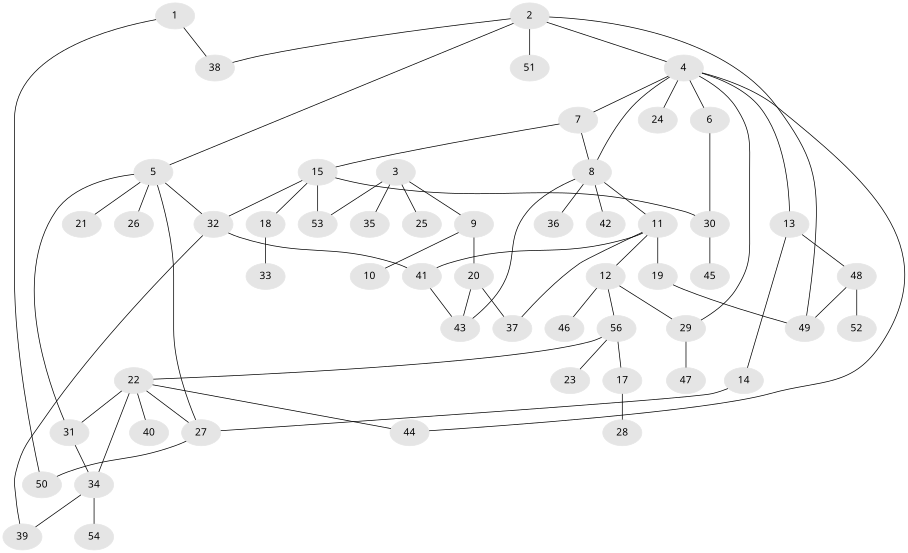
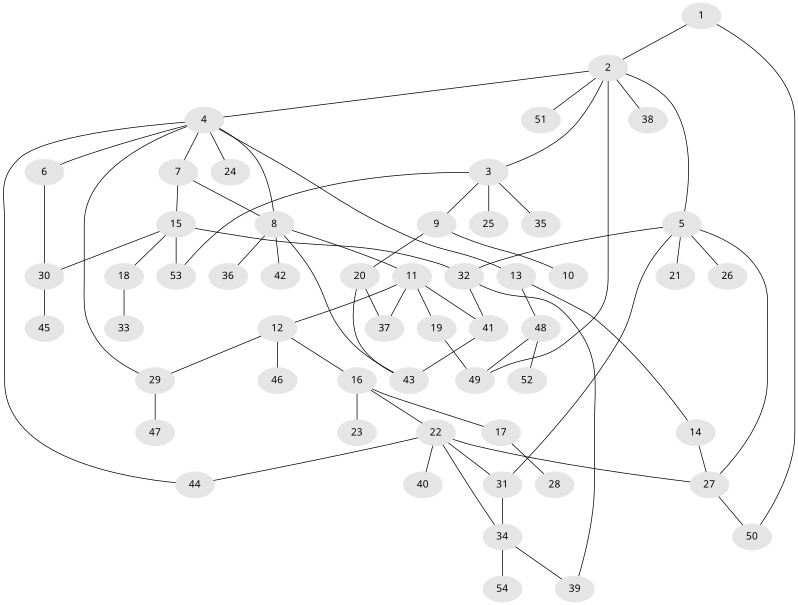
edge "1" -- "38": now "1" -- "2"
edge "2" -- "3": added
node "56": label "56" -> "16"
